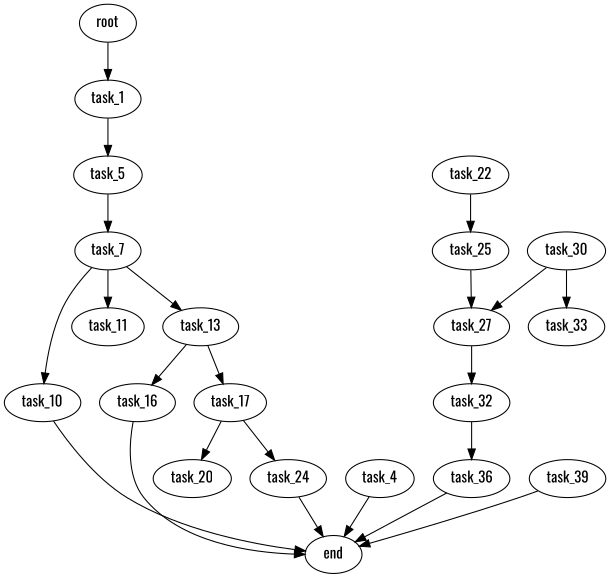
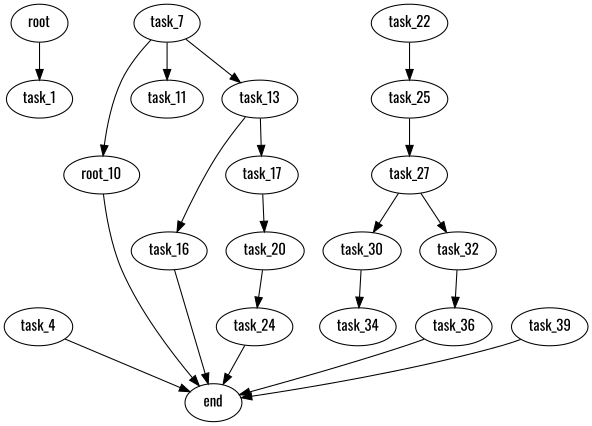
node "task_5": removed
edge "task_30" -> "task_27": reversed
node "task_33": label "task_33" -> "task_34"
node "task_10": label "task_10" -> "root_10"
edge "task_17" -> "task_24": now "task_20" -> "task_24"
